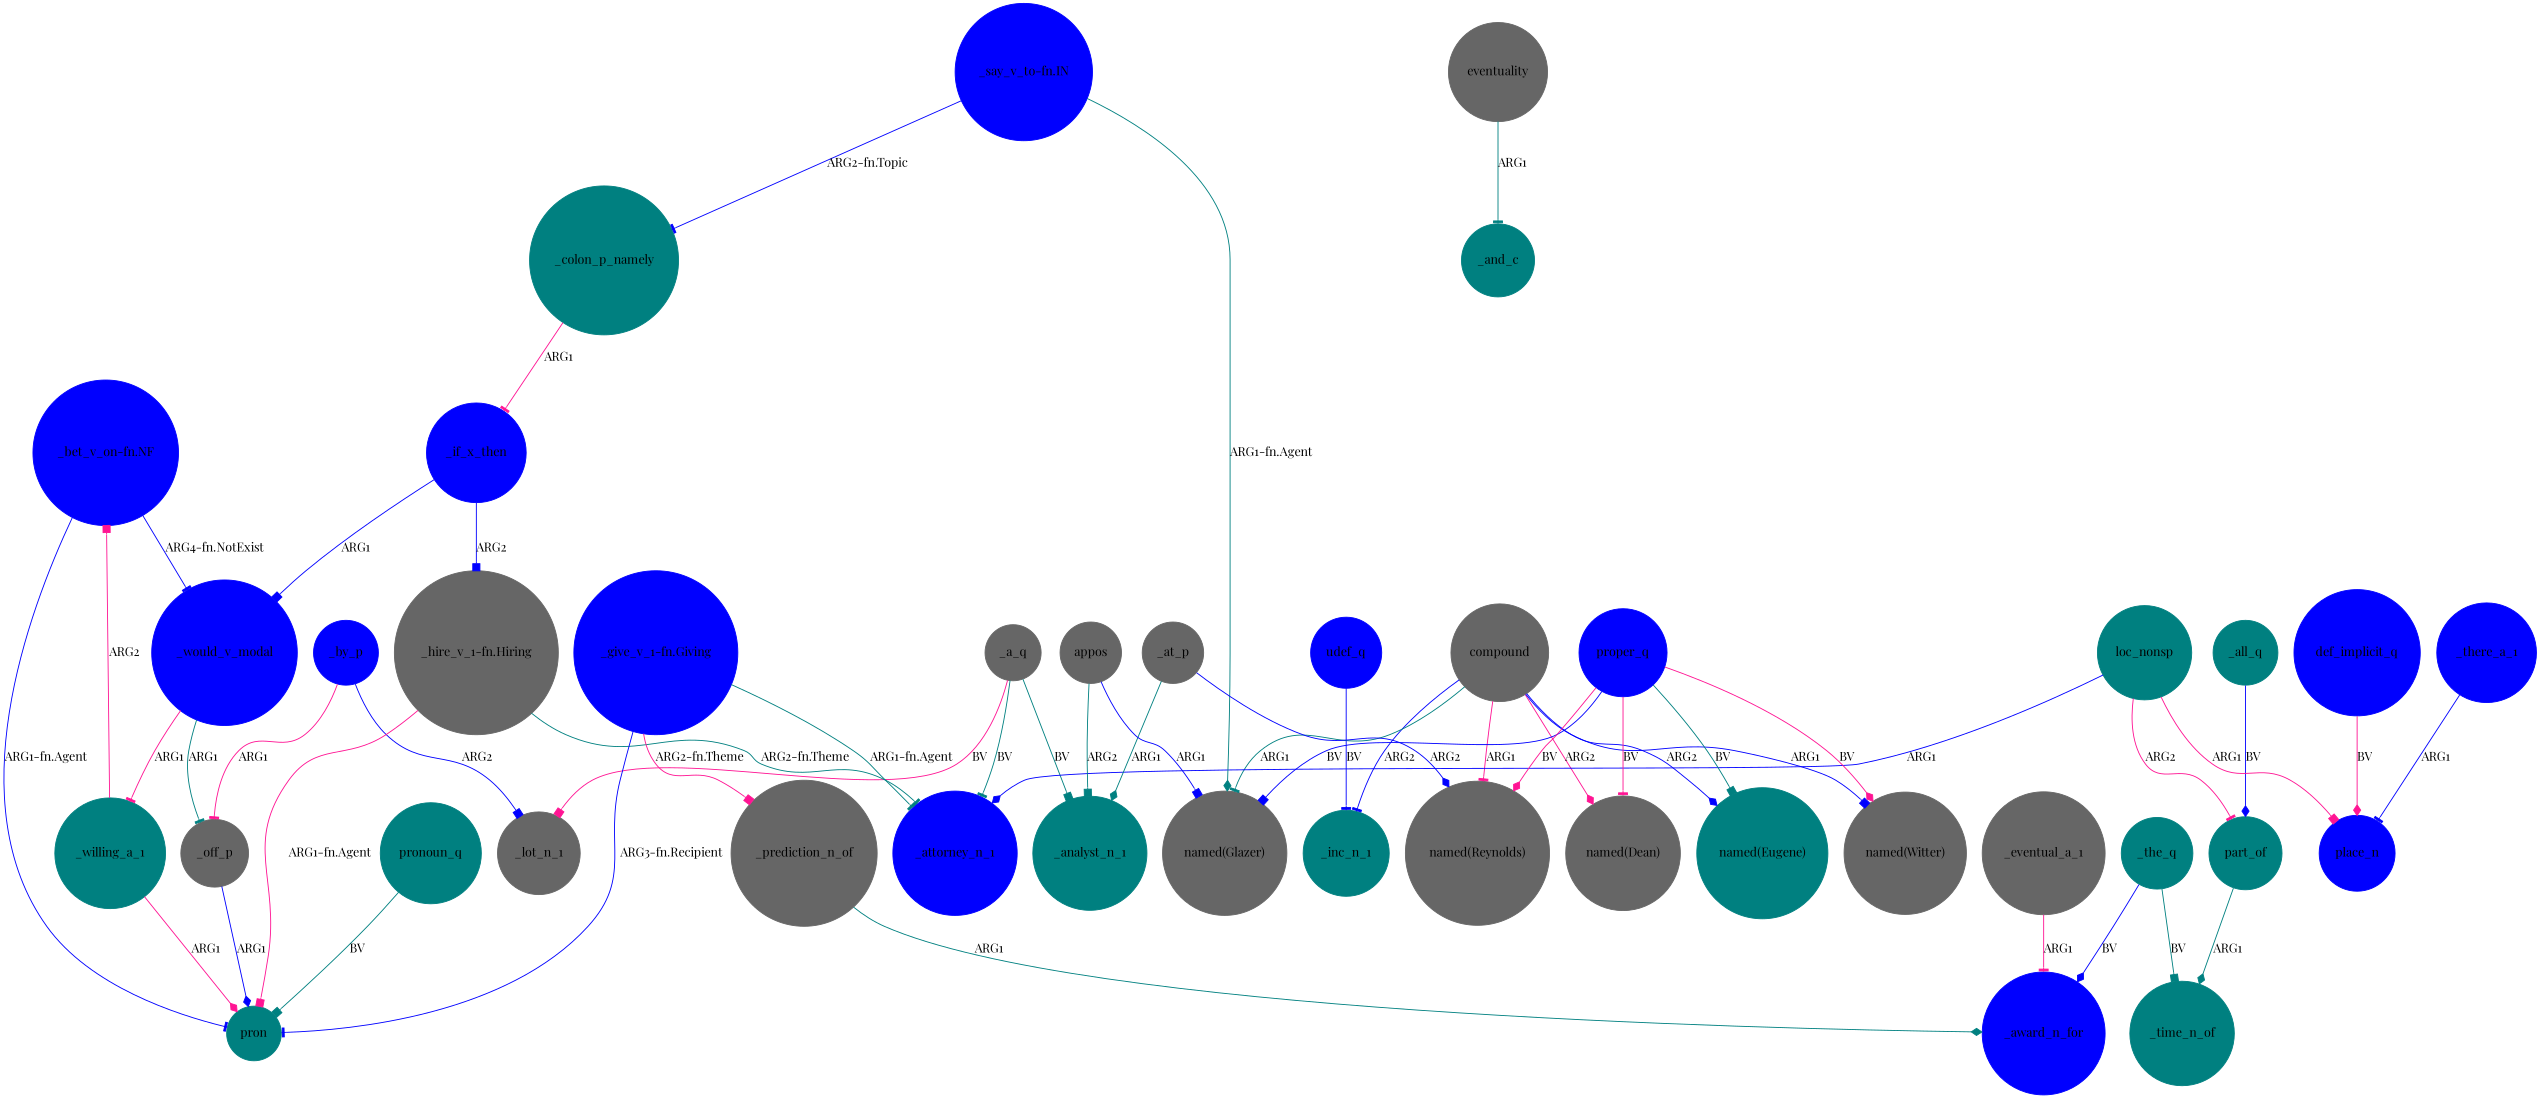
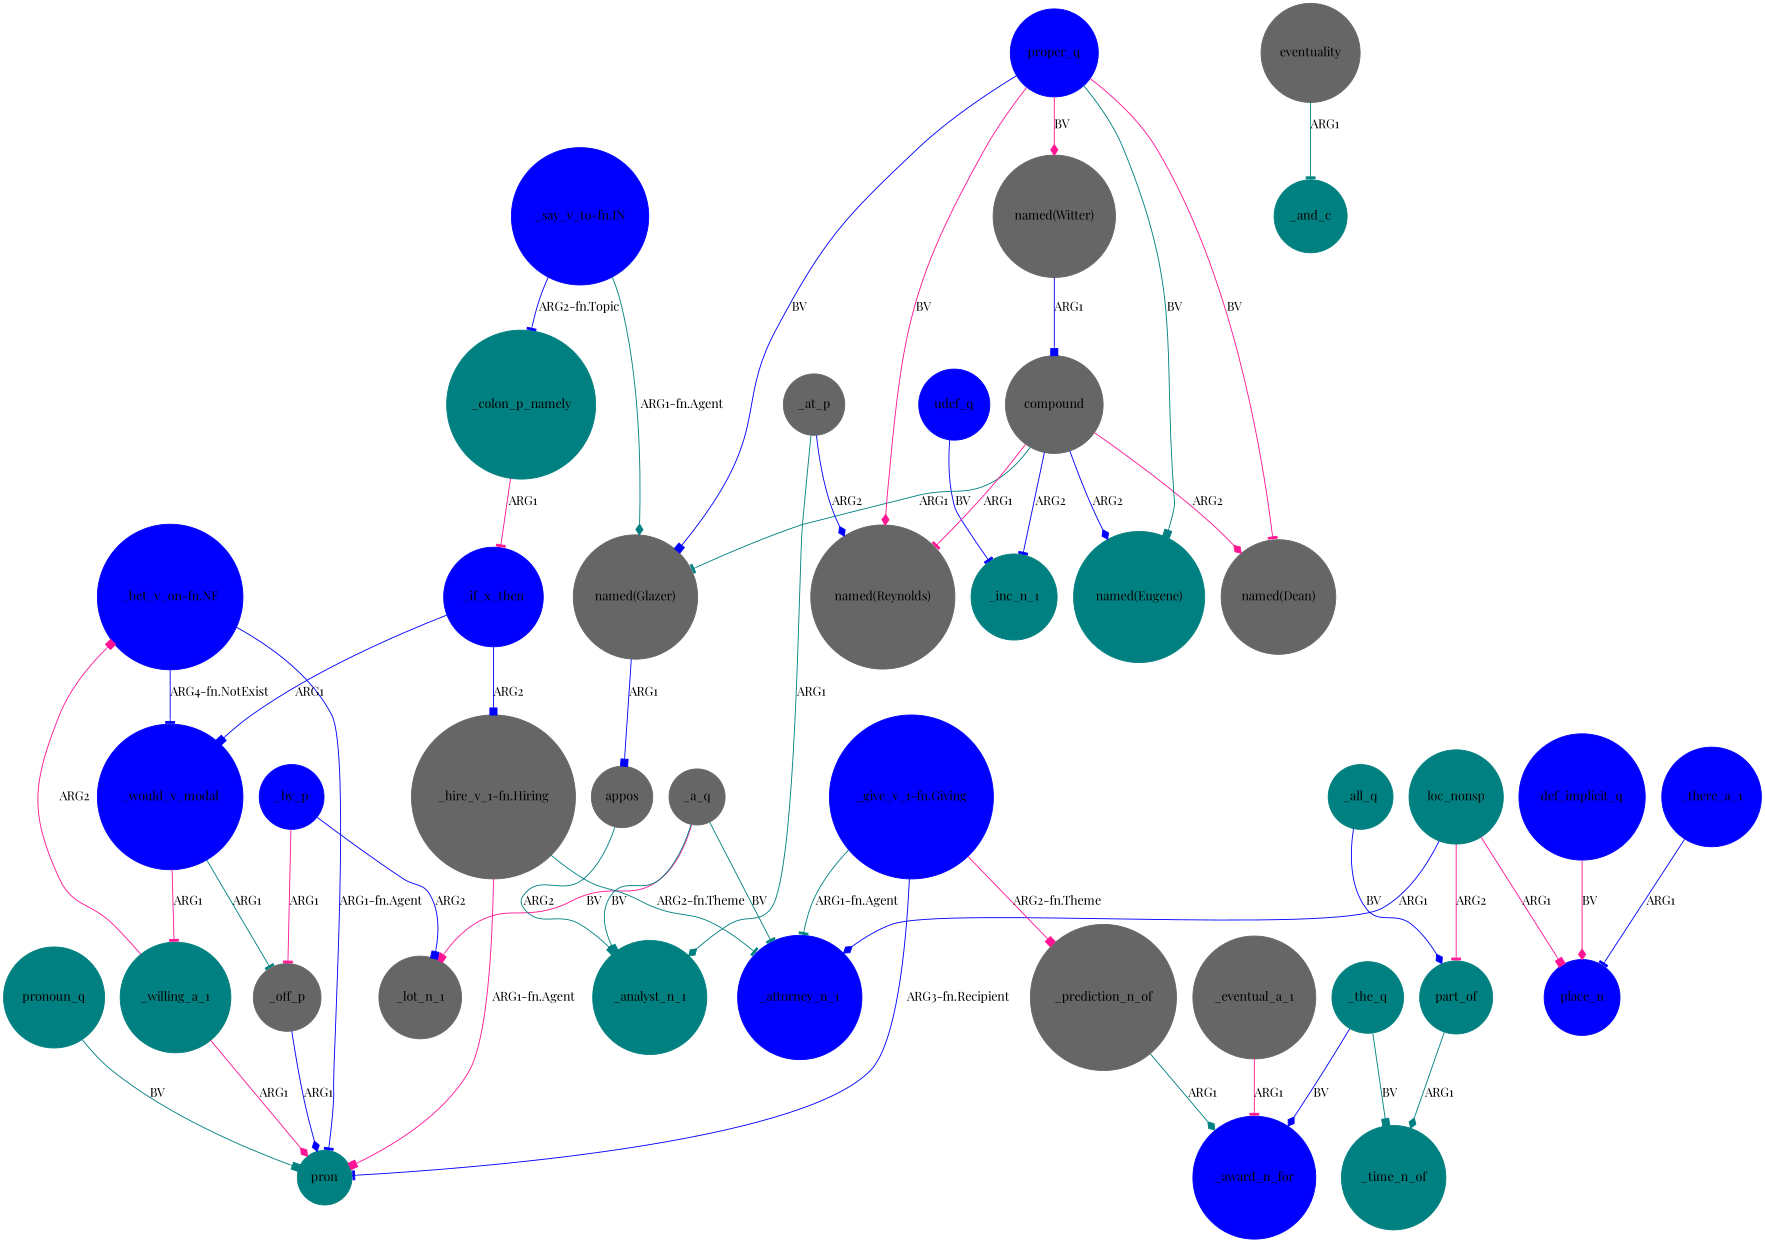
edge "appos" -> "named(Glazer)": reversed
edge "compound" -> "named(Witter)": reversed
